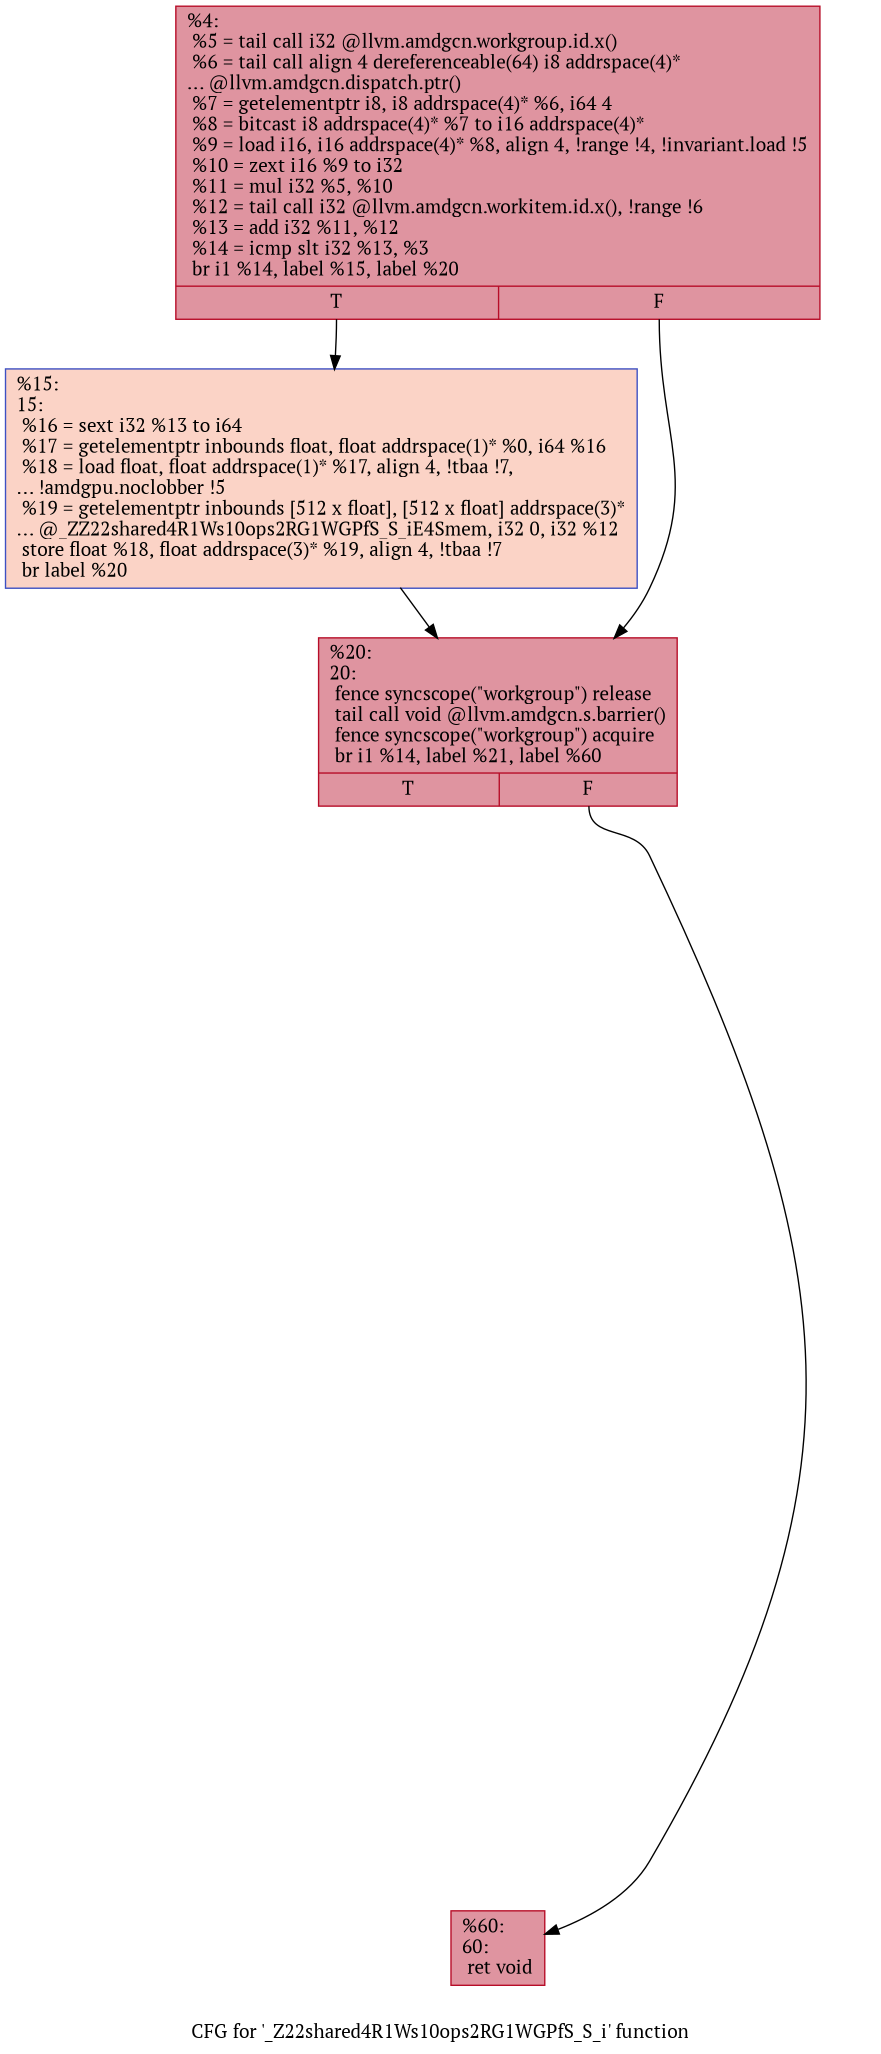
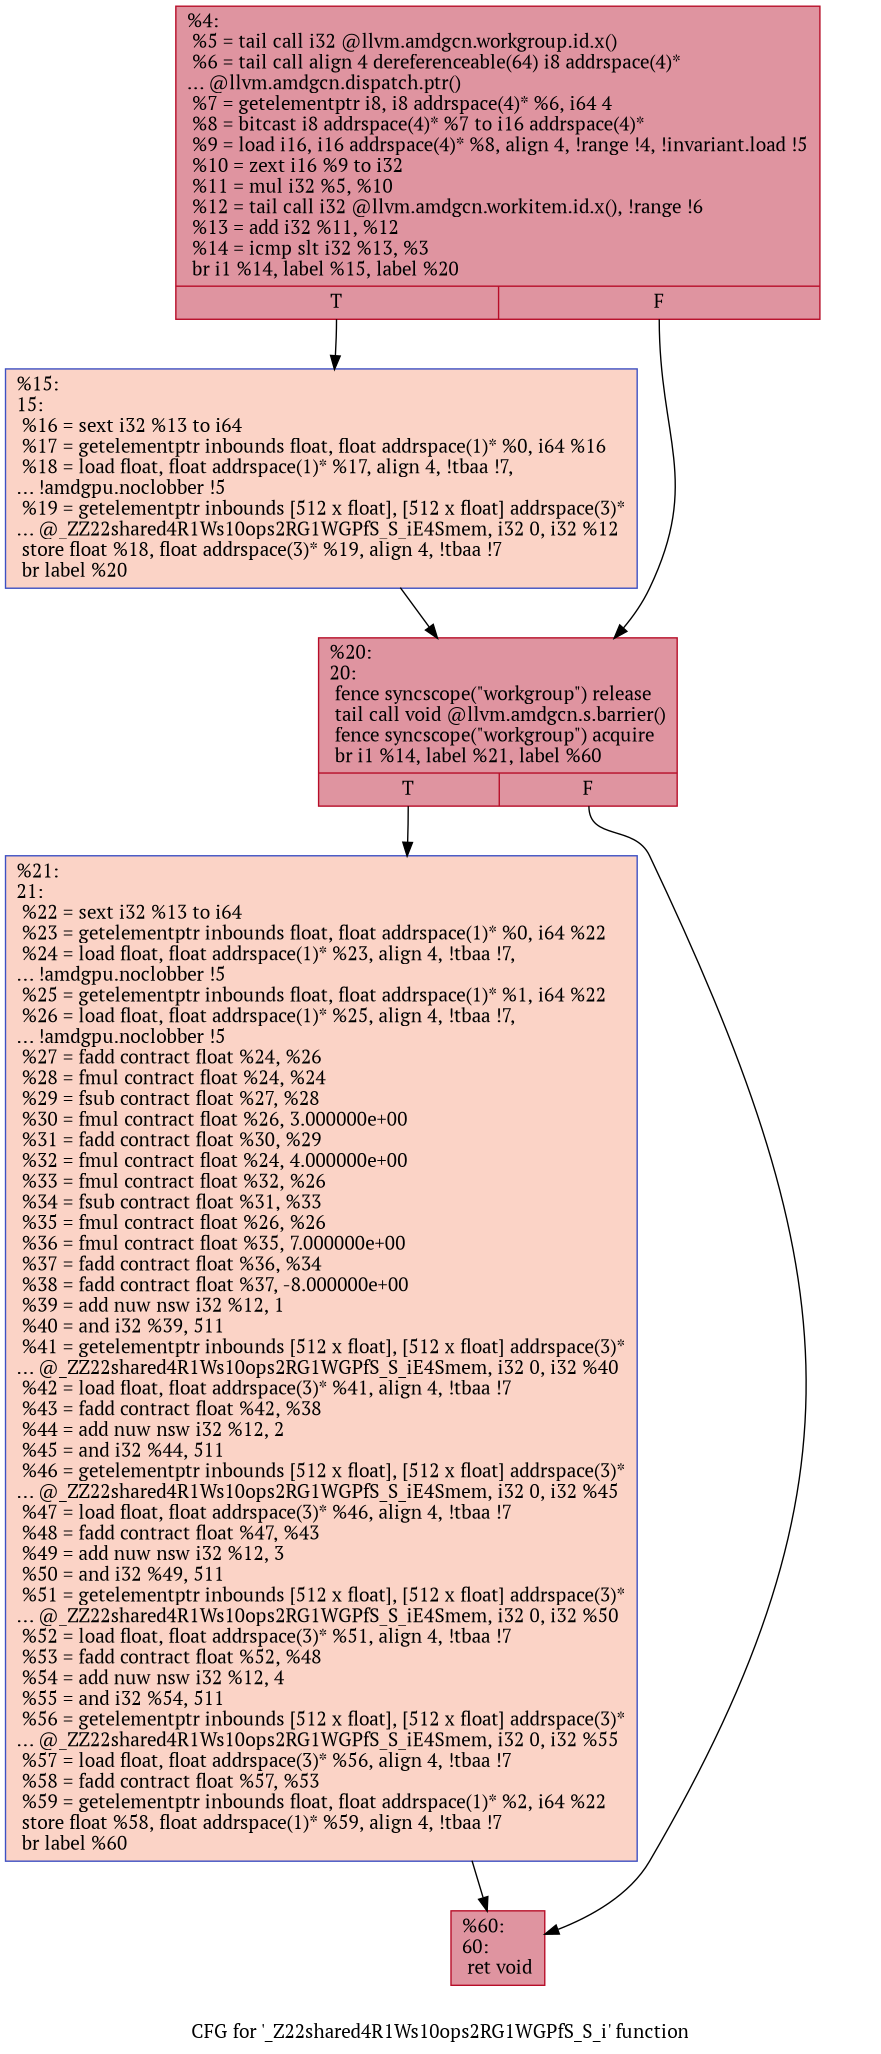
node "%21:": added
